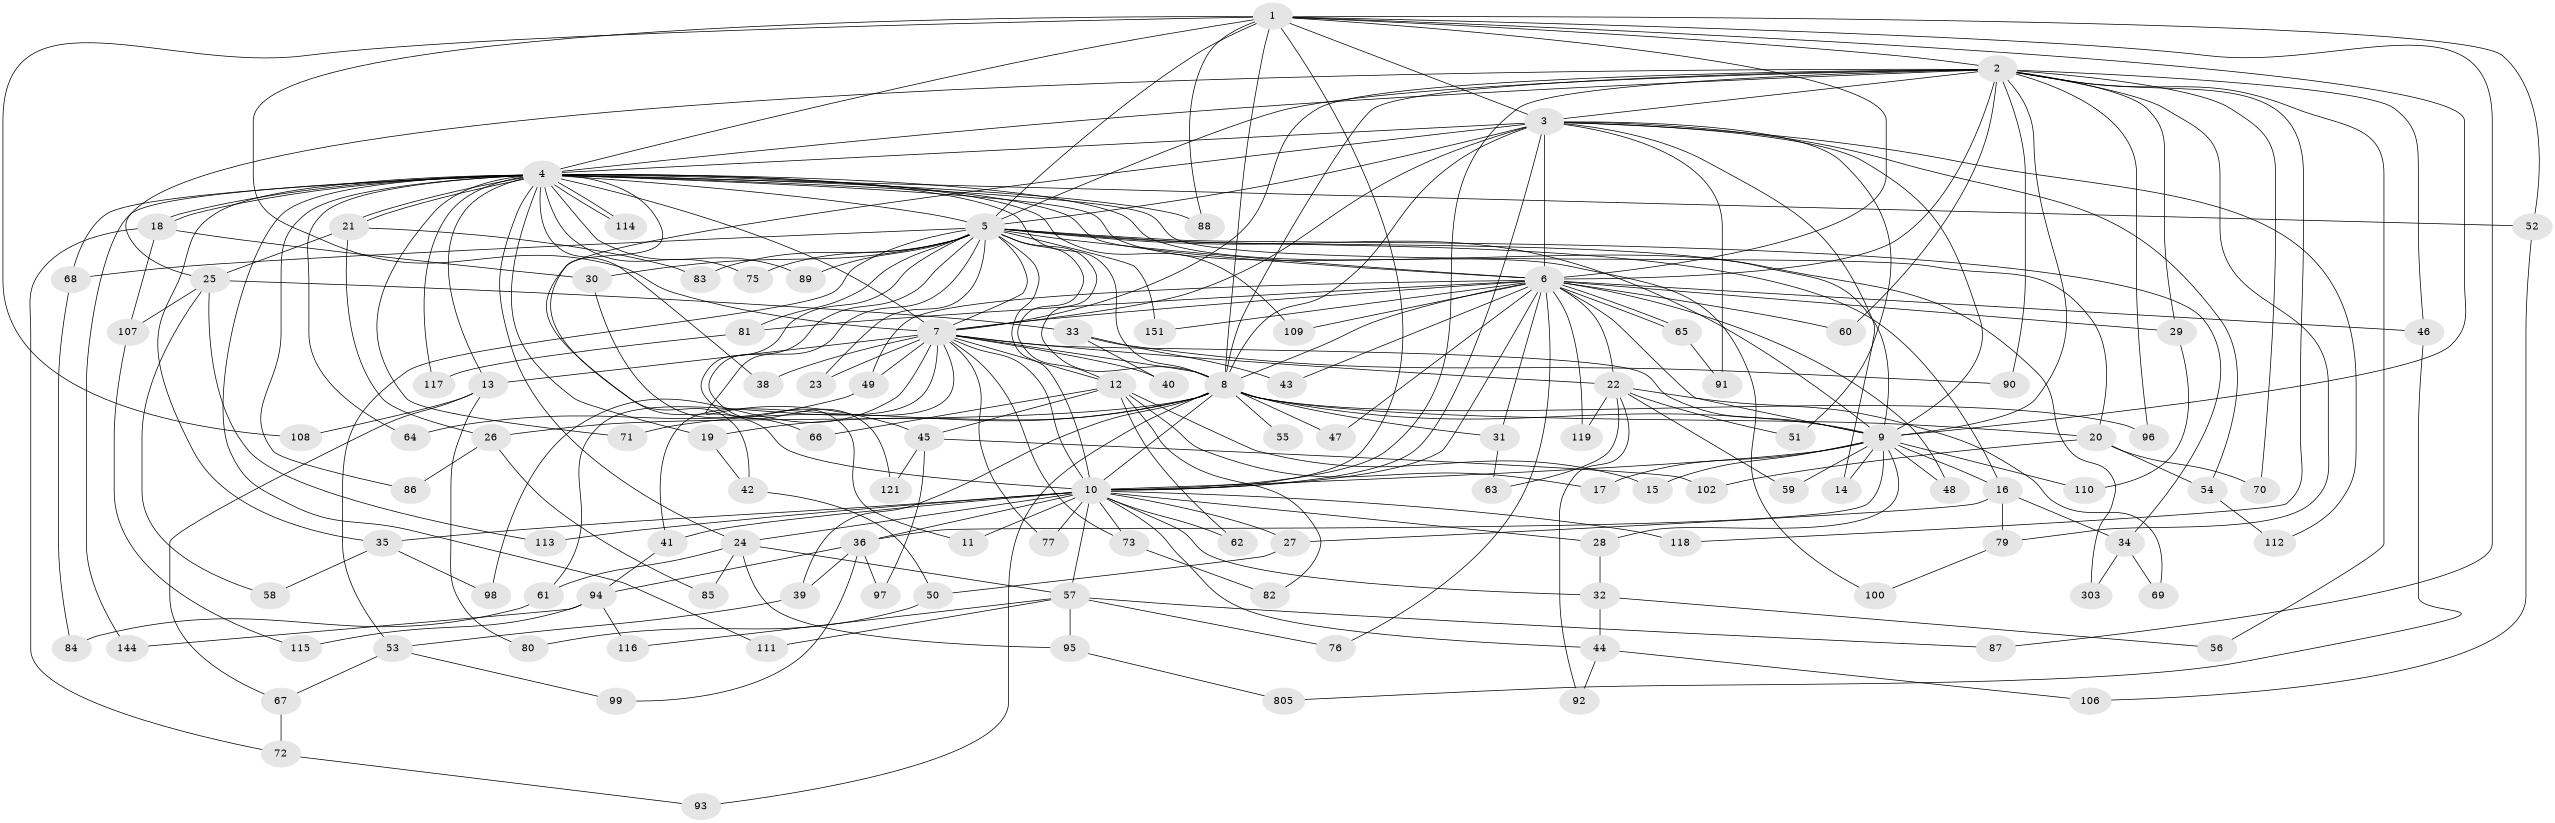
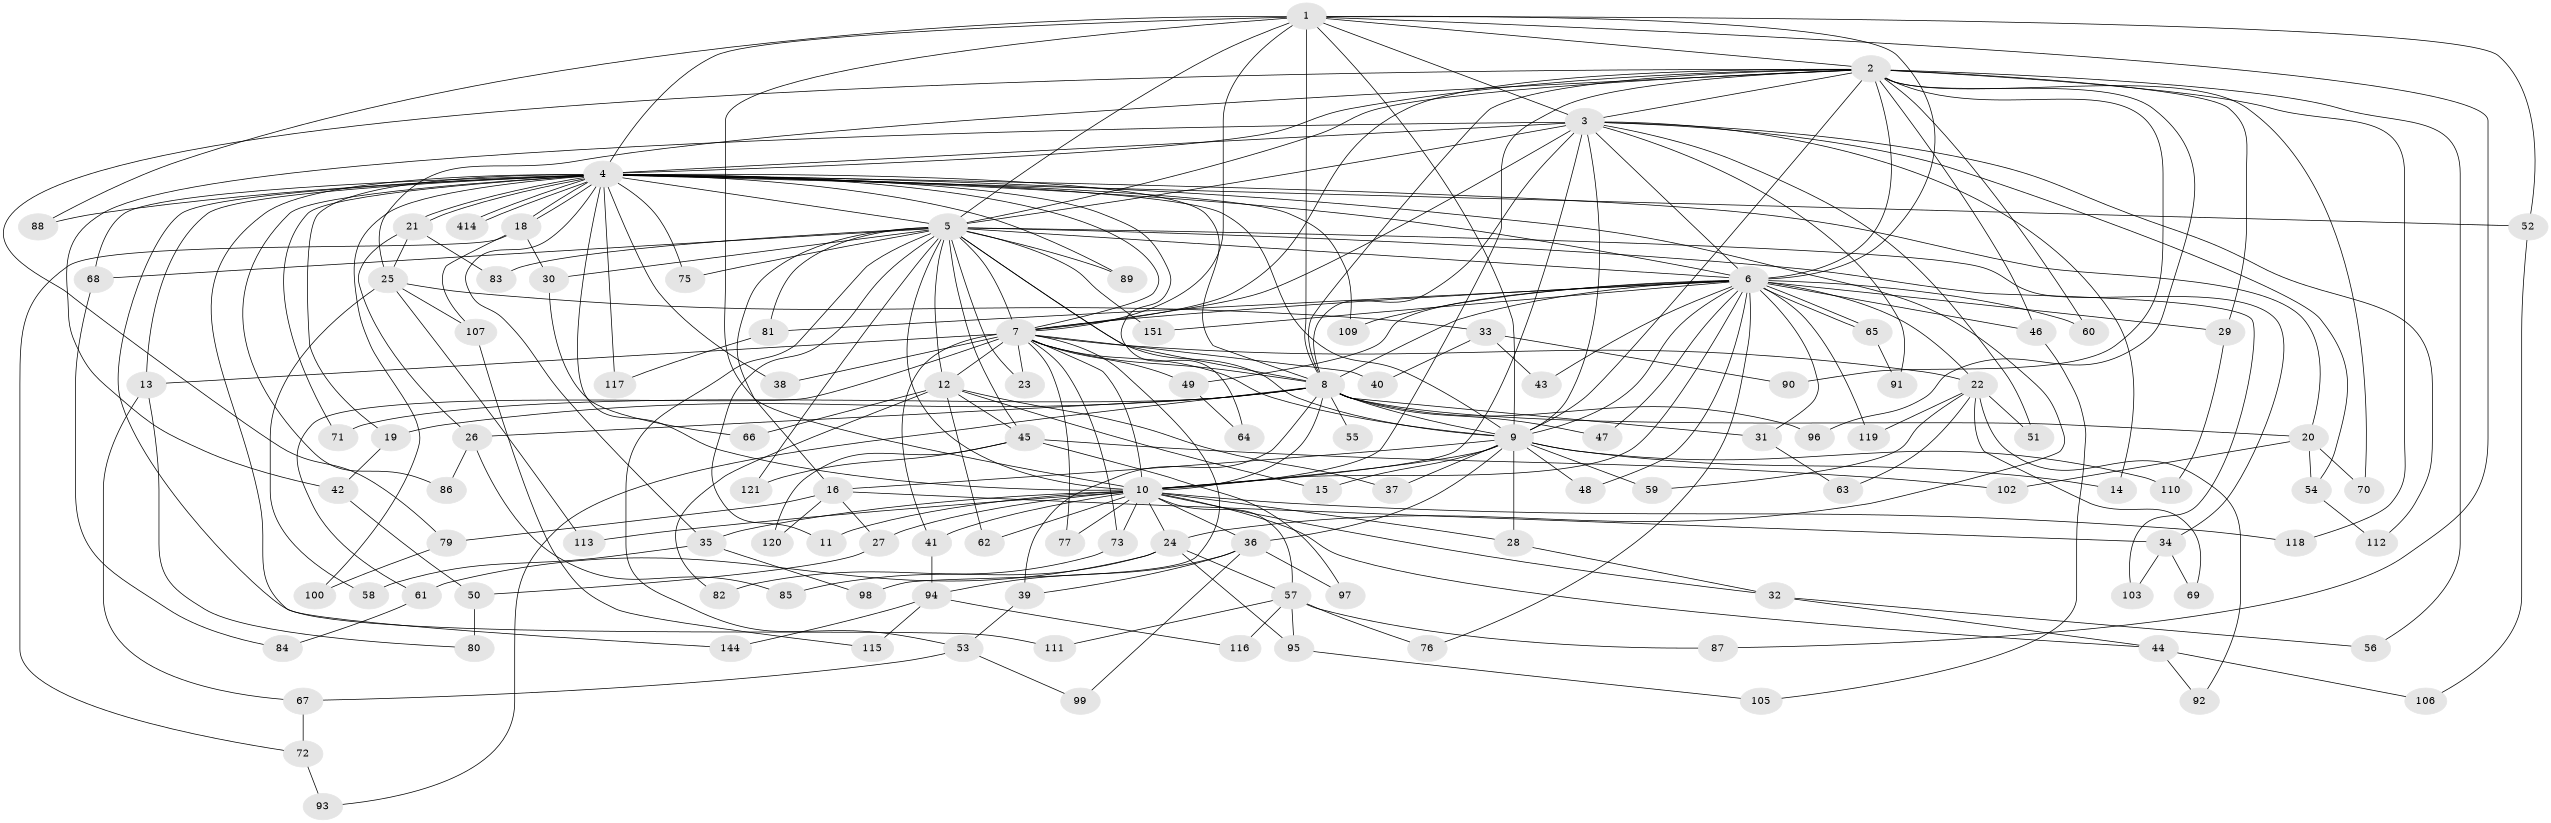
node "114": label "114" -> "414"
node "108": removed
node "17": label "17" -> "37"
node "120": added
node "303": label "303" -> "103"
node "805": label "805" -> "105"
